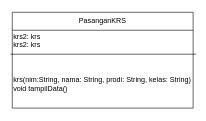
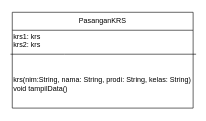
node "krs2: krs krs2: krs": label "krs2: krs krs2: krs" -> "krs1: krs krs2: krs"
